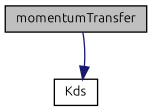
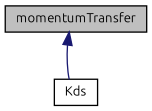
edge "momentumTransfer" -> "Kds": reversed
